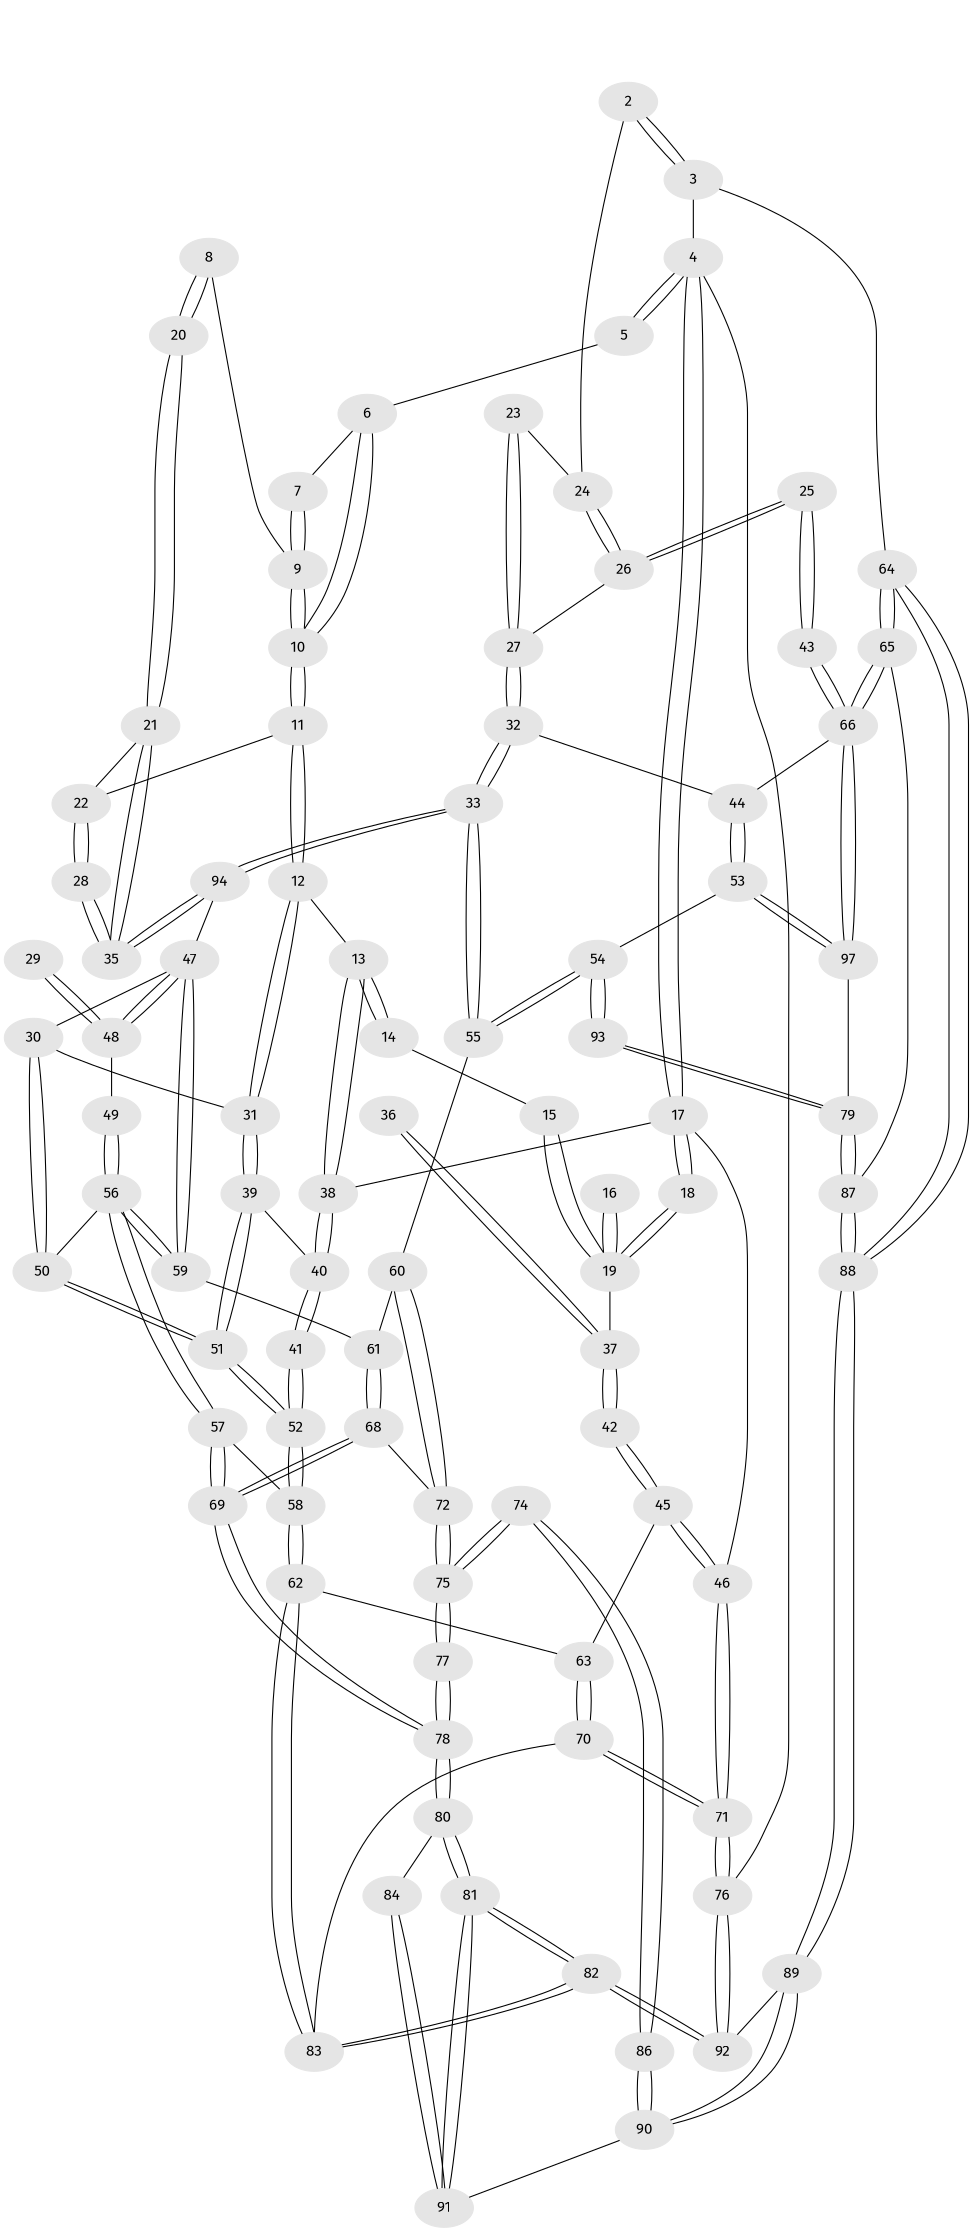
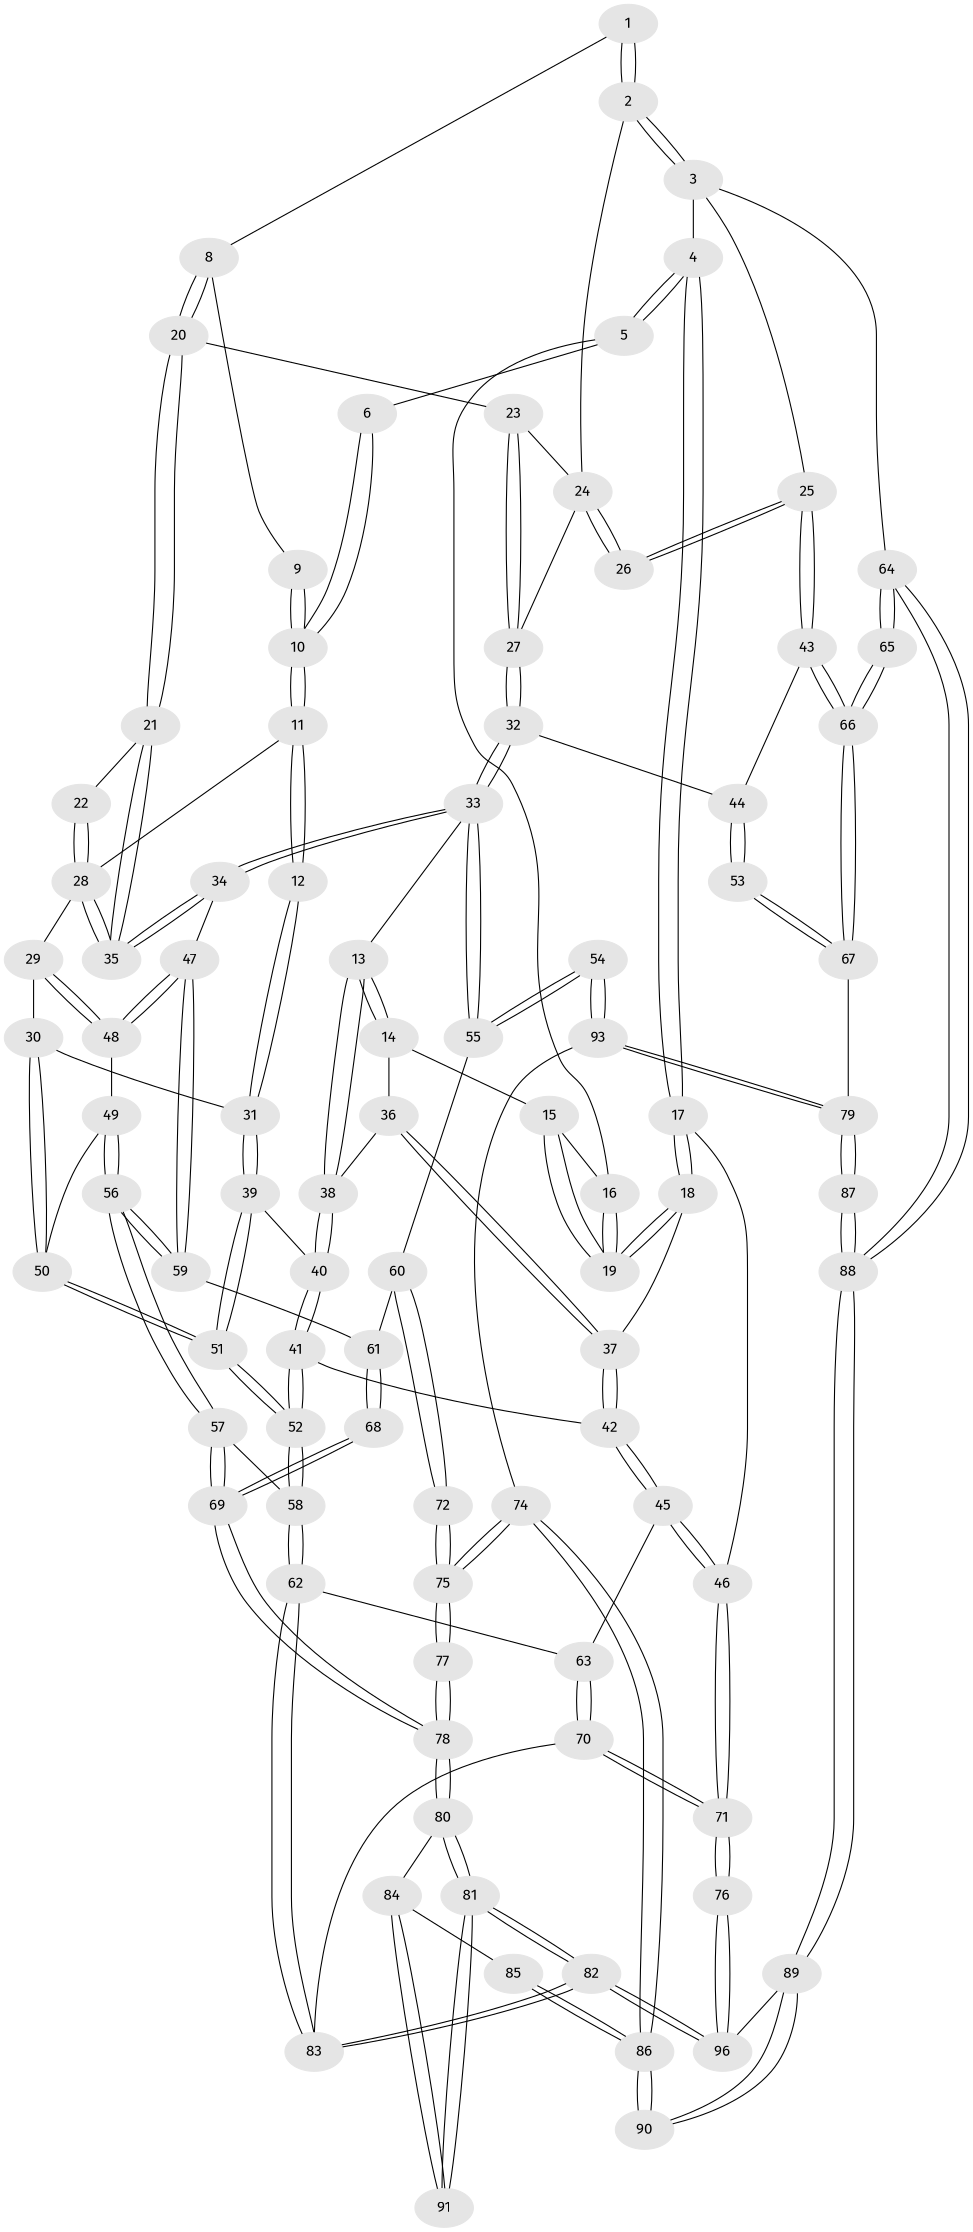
node "1": added
edge "3" -- "25": added
edge "20" -- "23": added
node "7": removed
edge "26" -- "27": now "24" -- "27"
edge "5" -- "16": added
edge "11" -- "22": now "11" -- "28"
edge "66" -- "44": now "43" -- "44"
node "94": label "94" -> "34"
edge "28" -- "29": added
edge "12" -- "13": now "33" -- "13"
edge "53" -- "54": removed
edge "65" -- "87": removed
node "97": label "97" -> "67"
edge "47" -- "30": now "29" -- "30"
edge "14" -- "36": added
edge "4" -- "76": removed
edge "17" -- "38": now "36" -- "38"
edge "15" -- "16": added
edge "56" -- "50": now "49" -- "50"
edge "93" -- "74": added
edge "19" -- "37": now "18" -- "37"
edge "41" -- "42": added
edge "68" -- "72": removed
node "85": added
node "92": label "92" -> "96"
edge "90" -- "91": removed
